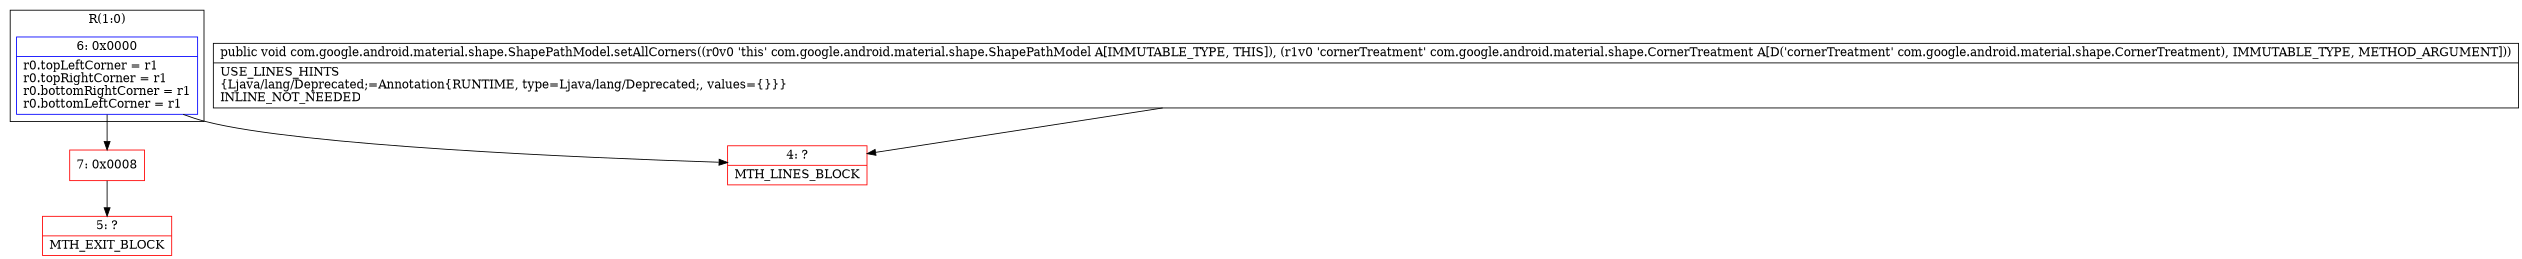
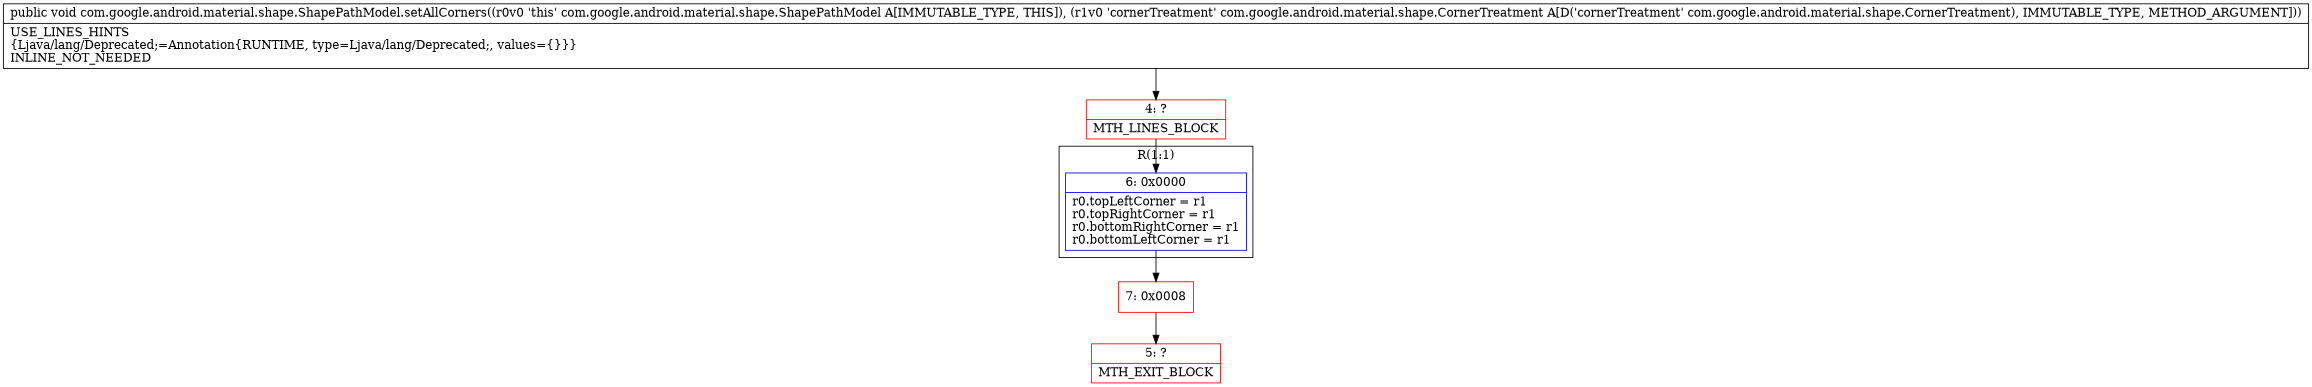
cluster "R(1:0)": label "R(1:0)" -> "R(1:1)"
edge "6: 0x0000" -> "4: ?": reversed
